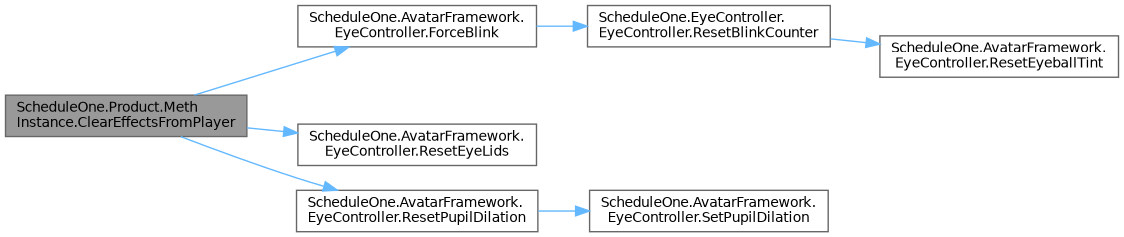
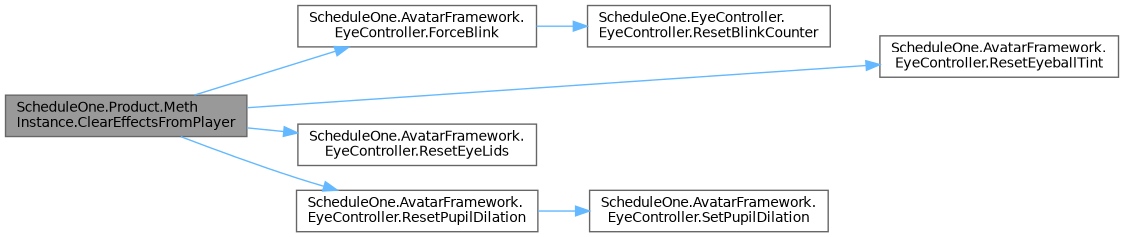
edge "ScheduleOne.EyeController. EyeController.ResetBlinkCounter" -> "ScheduleOne.AvatarFramework. EyeController.ResetEyeballTint": now "ScheduleOne.Product.Meth Instance.ClearEffectsFromPlayer" -> "ScheduleOne.AvatarFramework. EyeController.ResetEyeballTint"
